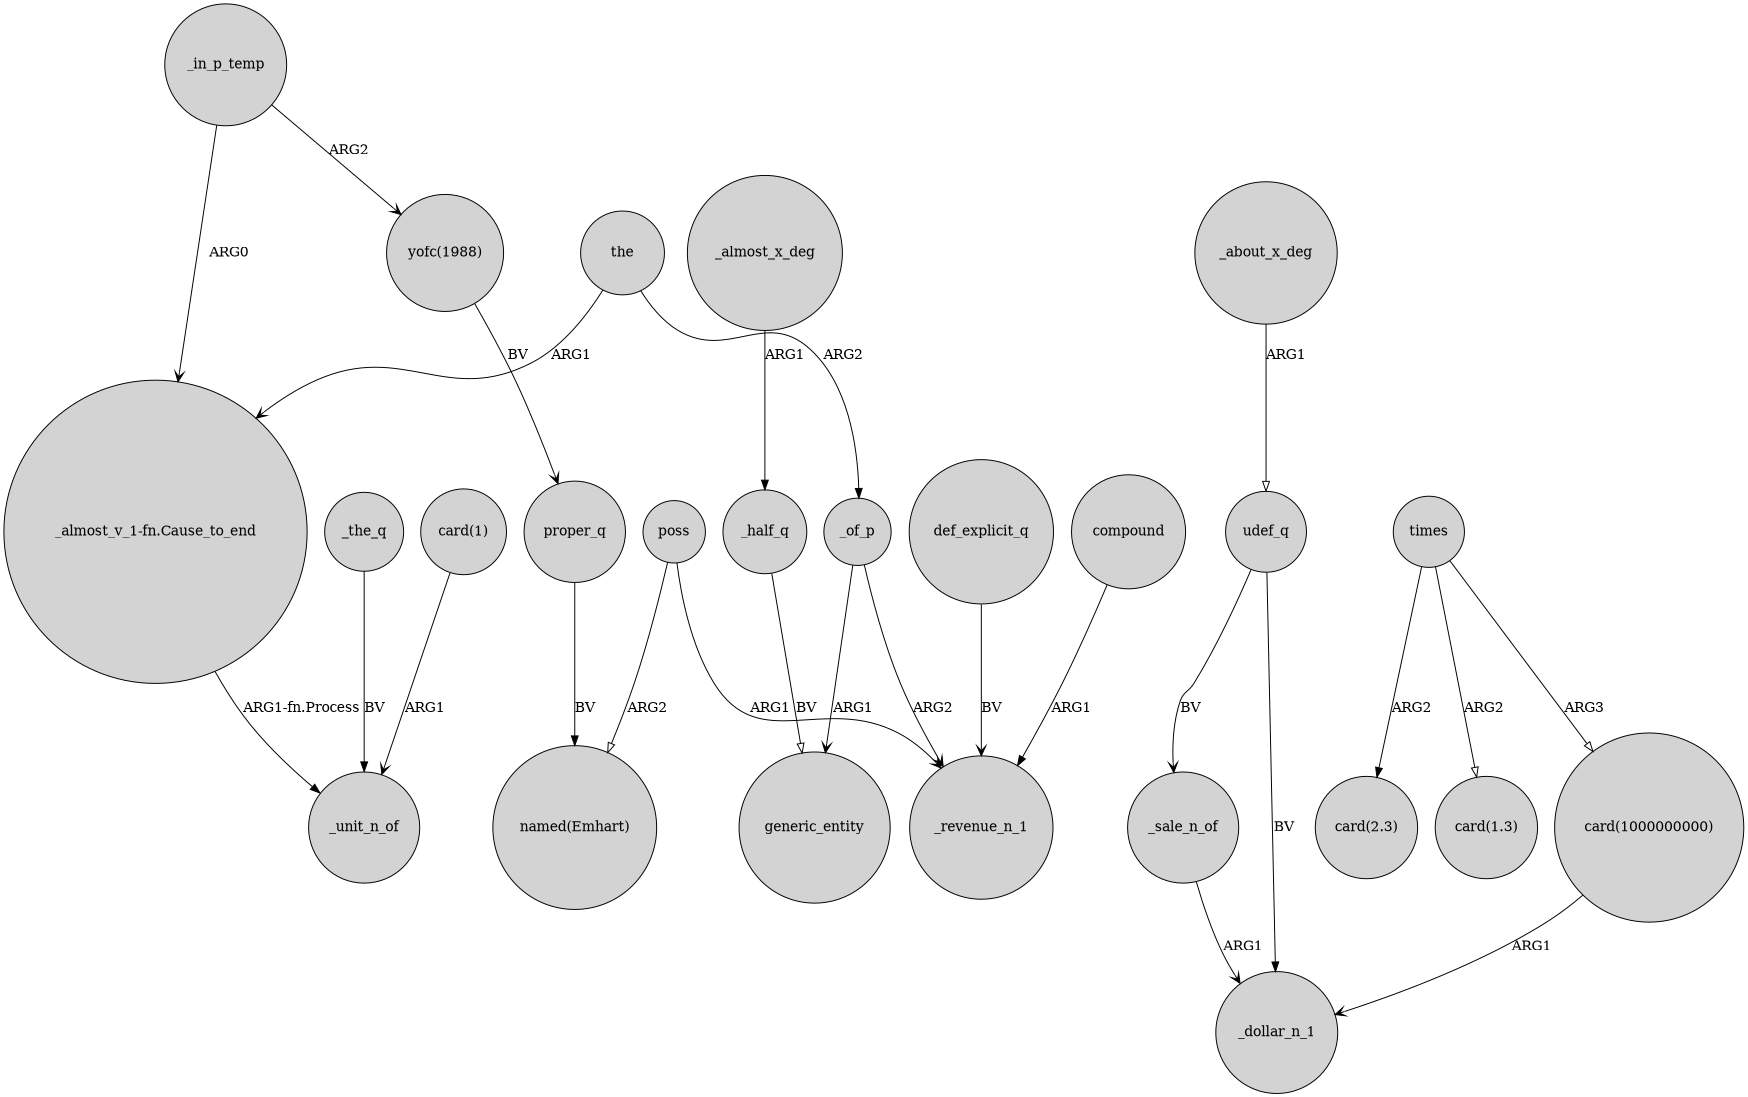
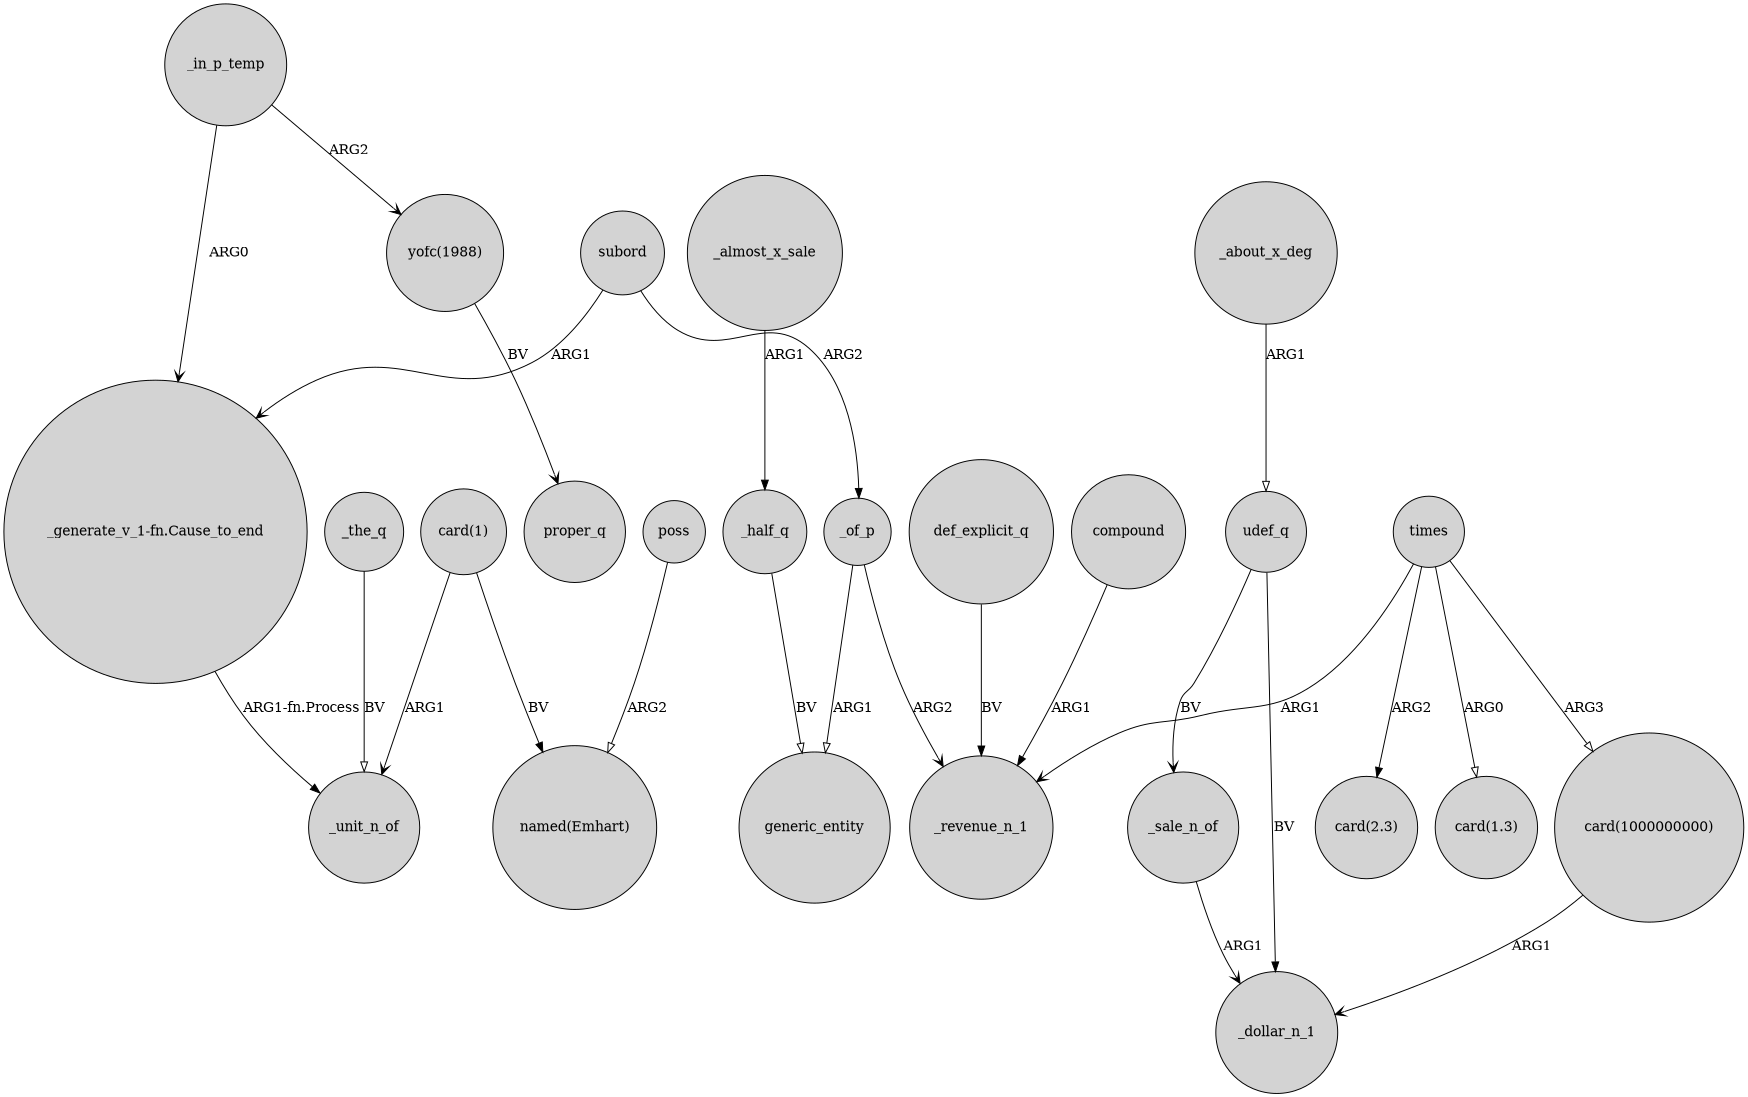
node "the": label "the" -> "subord"
node "_almost_x_deg": label "_almost_x_deg" -> "_almost_x_sale"
node "_almost_v_1-fn.Cause_to_end": label "_almost_v_1-fn.Cause_to_end" -> "_generate_v_1-fn.Cause_to_end"
edge "_of_p" -> "generic_entity": arrowhead vee -> onormal
edge "proper_q" -> "named(Emhart)": now "card(1)" -> "named(Emhart)"
edge "_the_q" -> "_unit_n_of": arrowhead normal -> onormal
edge "def_explicit_q" -> "_revenue_n_1": arrowhead vee -> normal
edge "times" -> "card(1.3)": label "ARG2" -> "ARG0"
edge "poss" -> "_revenue_n_1": now "times" -> "_revenue_n_1"
